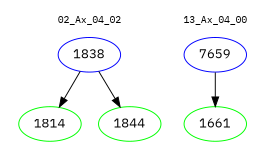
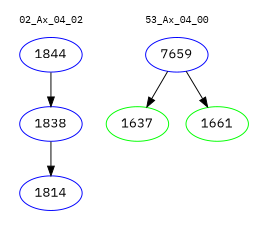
cluster "13_Ax_04_00": label "13_Ax_04_00" -> "53_Ax_04_00"
edge "1838" -> "1844": reversed
node "1814": color green -> blue
node "1844": color green -> blue
node "1637": added
